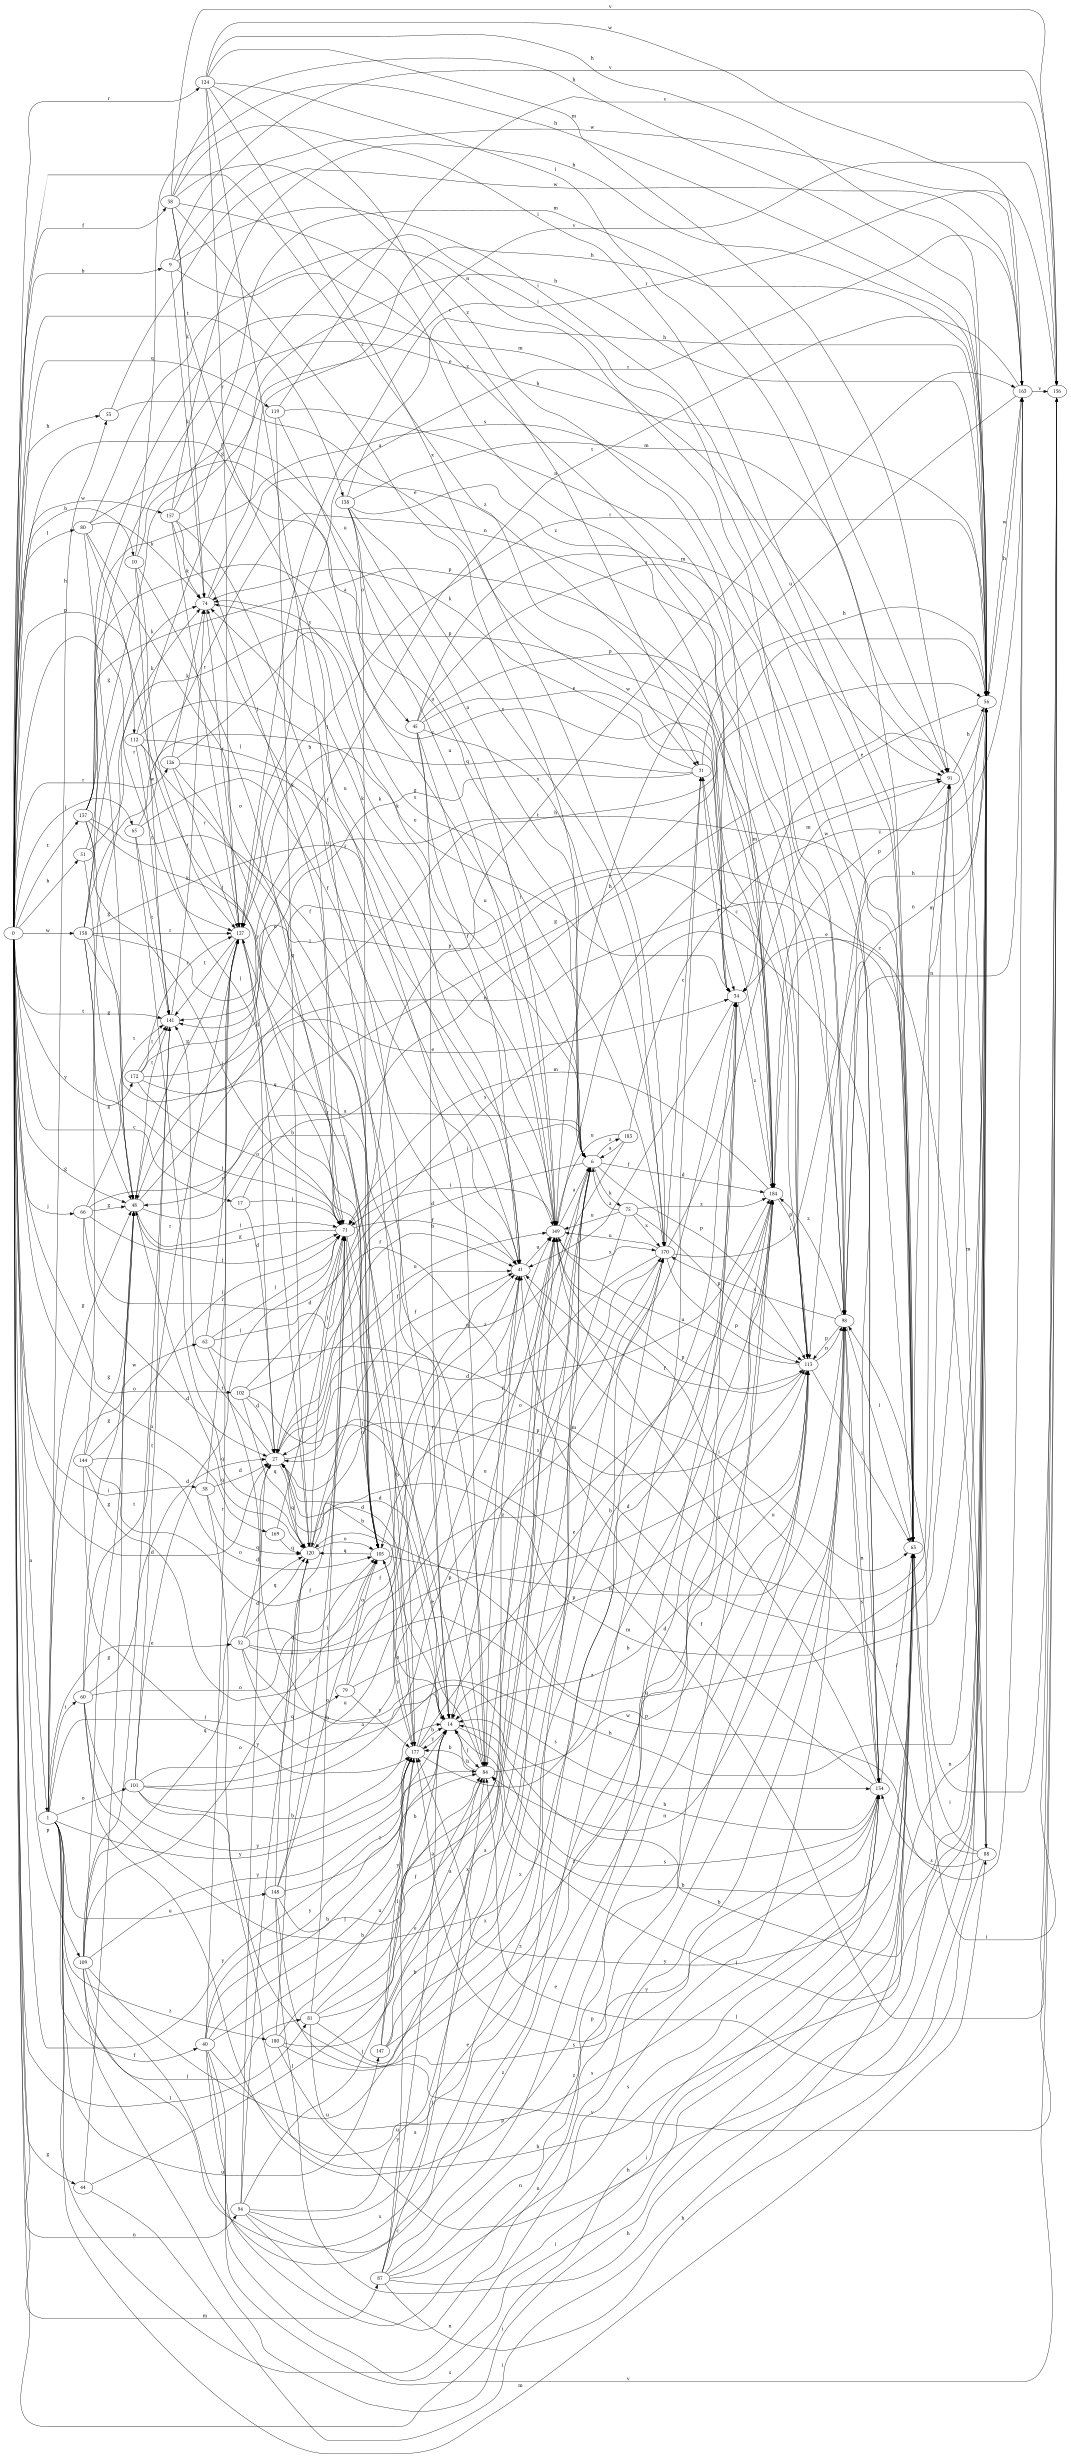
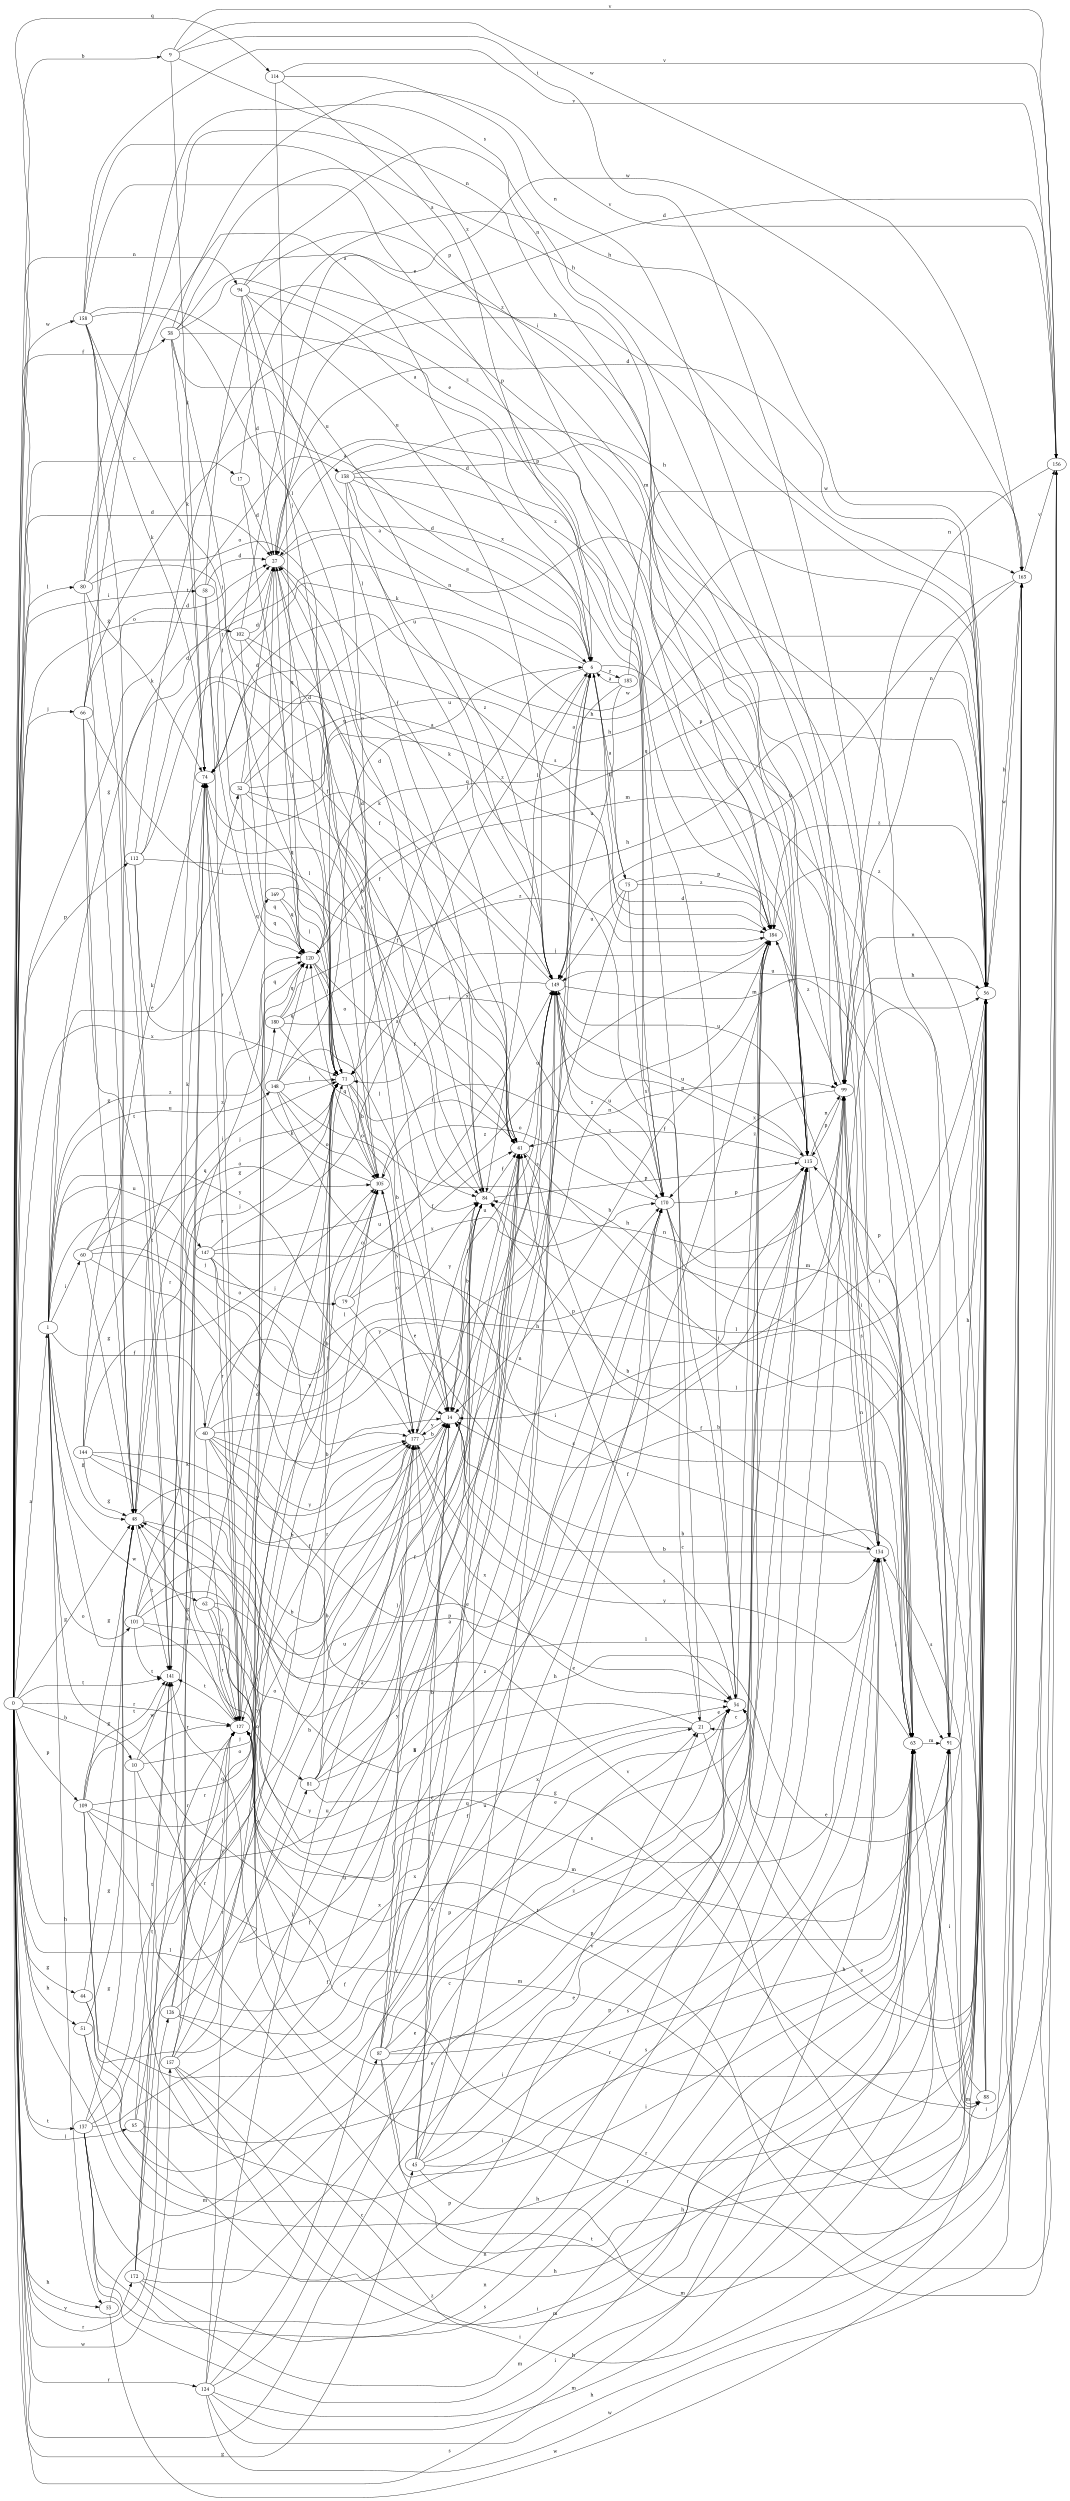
node "119": label "119" -> "114"
edge "169" -> "41": added, label "f"
edge "184" -> "71": label "m" -> "j"
node "98": label "98" -> "99"
edge "60" -> "127": now "147" -> "127"
edge "48" -> "120": label "q" -> "z"
edge "84" -> "177": label "b" -> "y"
edge "134" -> "177": label "y" -> "l"
